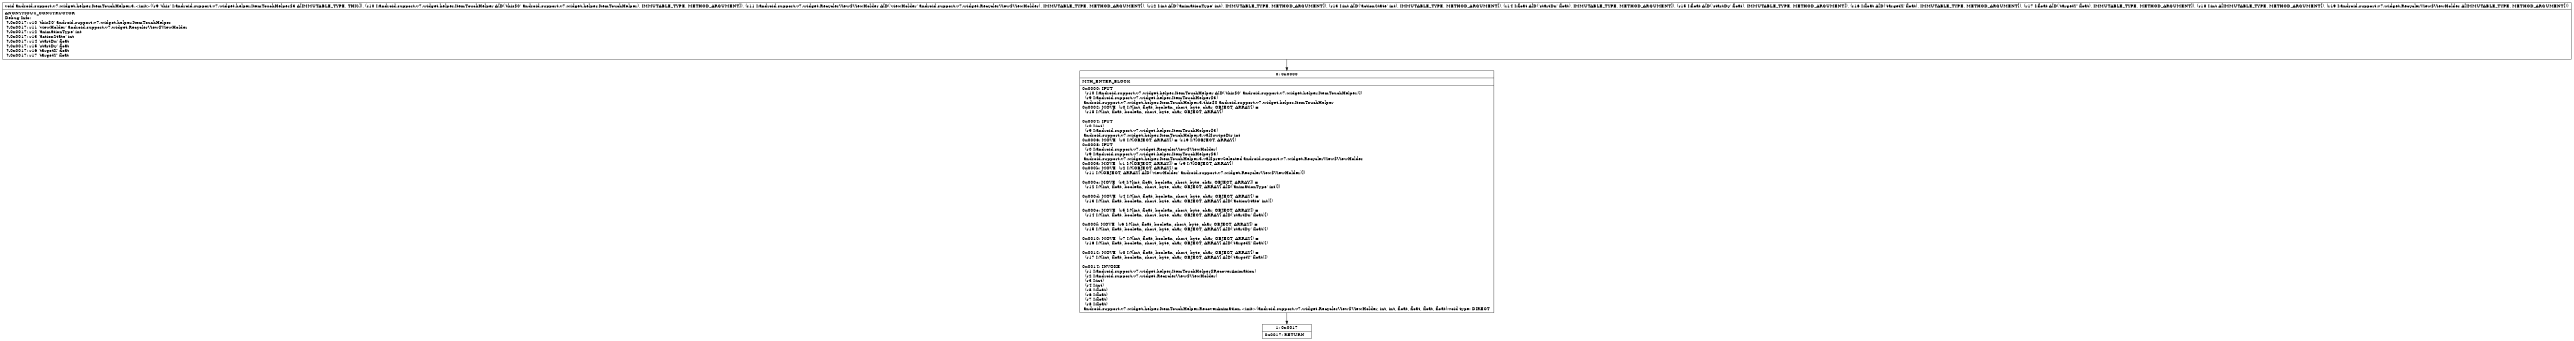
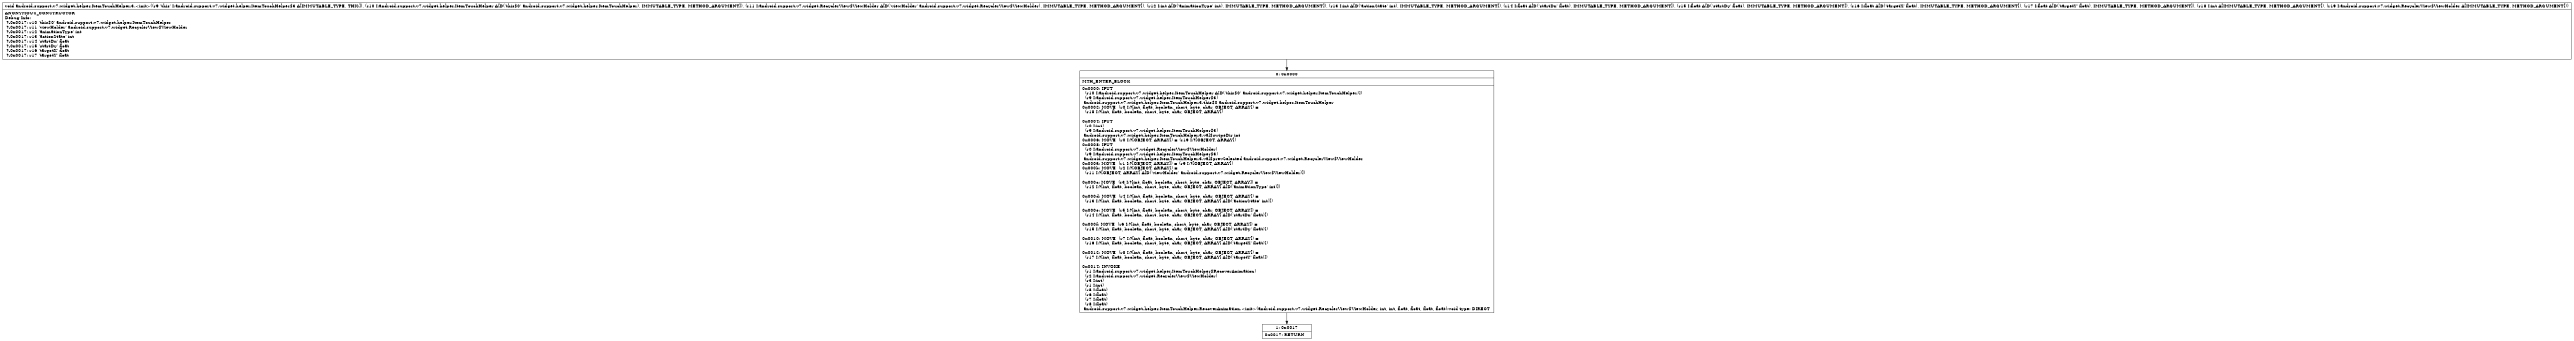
node "0: 0x0000": text "(r4 I:int)" -> "(r1 I:int)"
